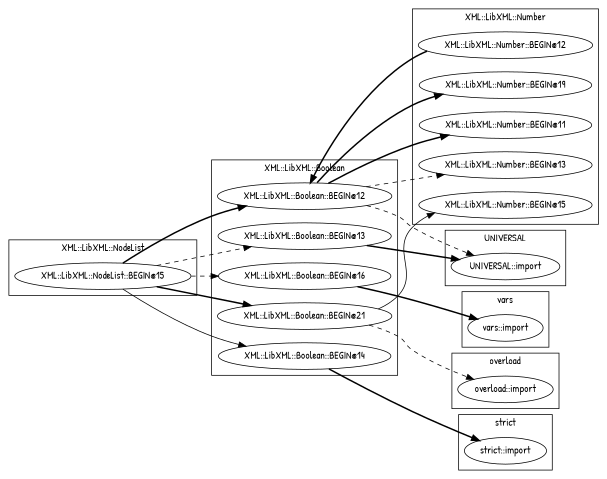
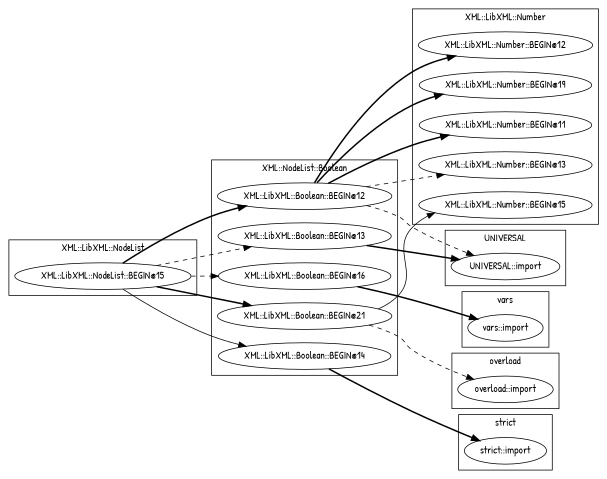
edge "XML::LibXML::Number::BEGIN@12" -> "XML::LibXML::Boolean::BEGIN@12": reversed
cluster "XML::LibXML::Boolean": label "XML::LibXML::Boolean" -> "XML::NodeList::Boolean"
